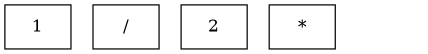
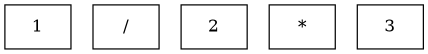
node "3": added
